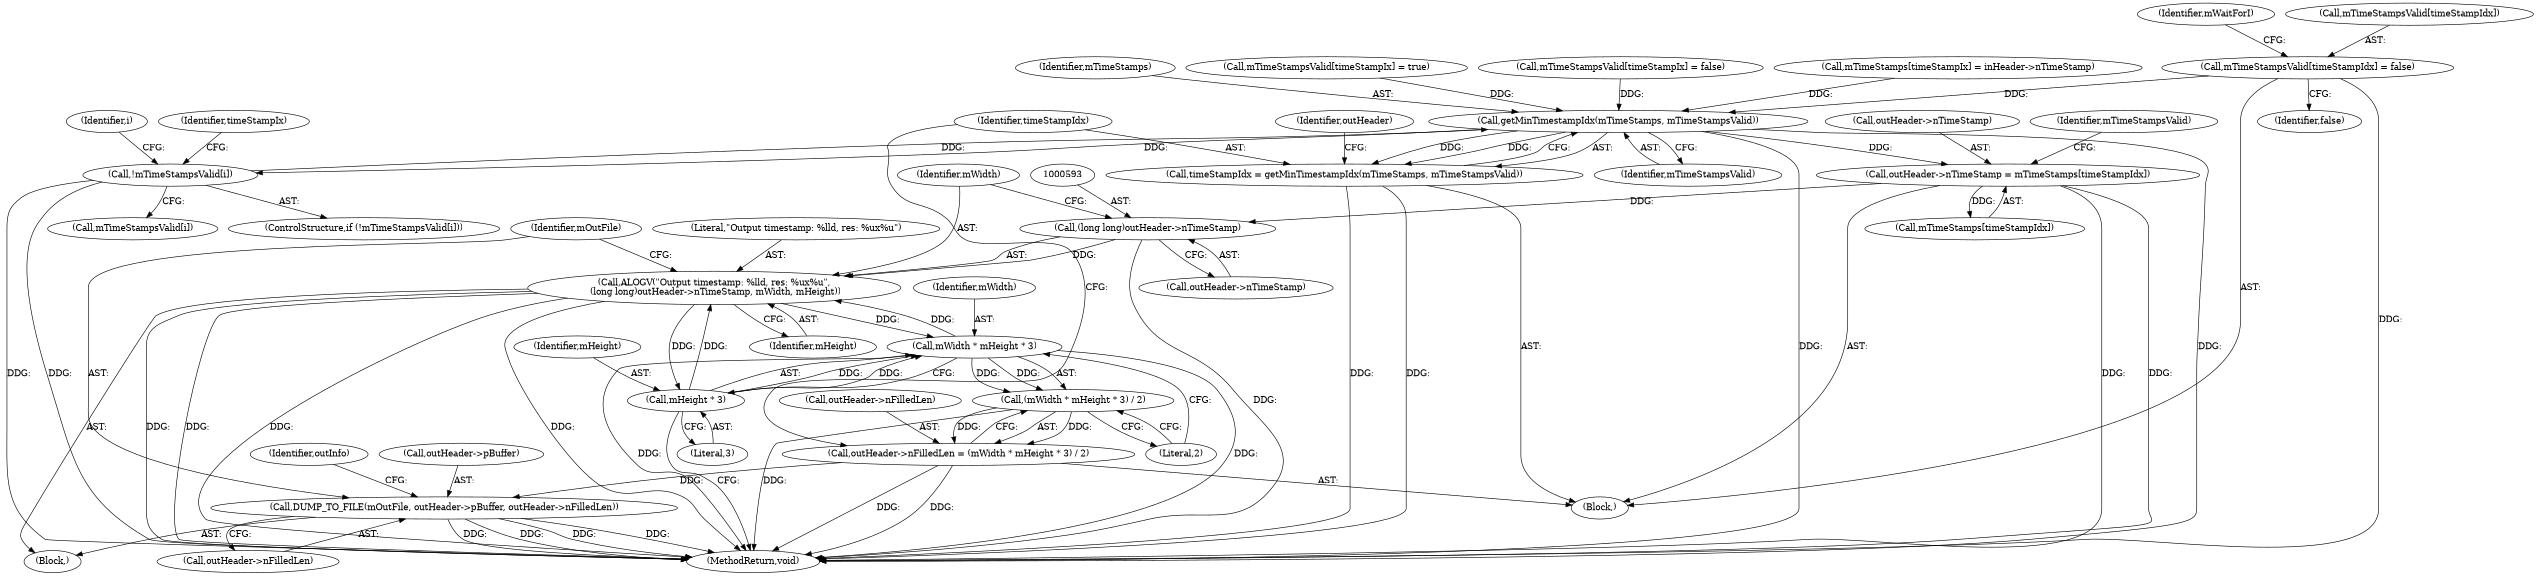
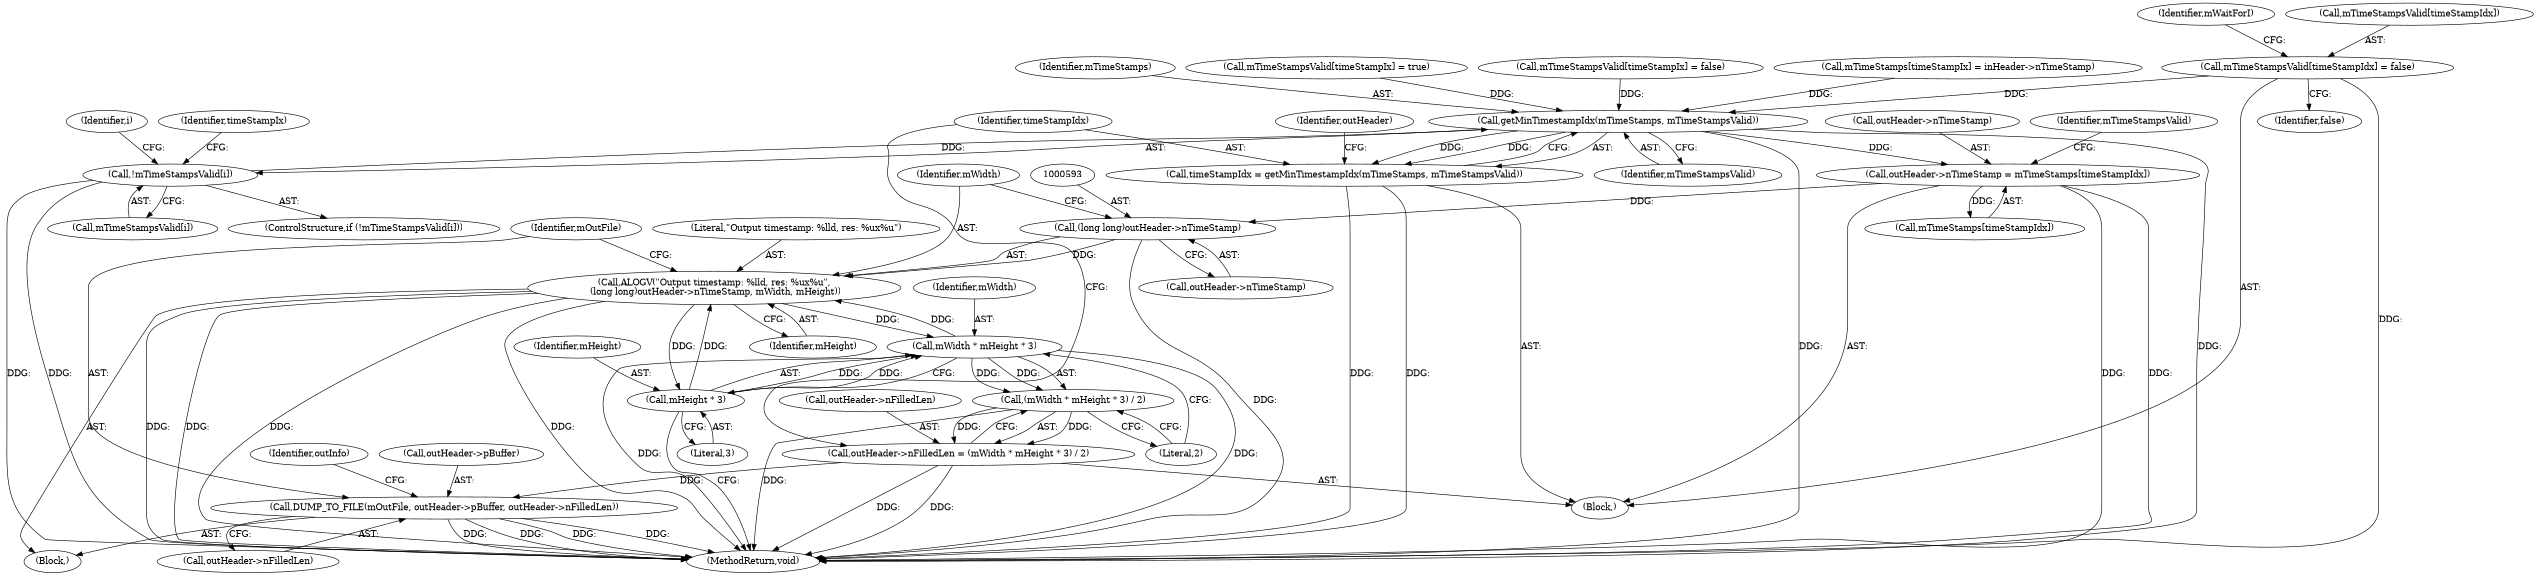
edge "(Call,getMinTimestampIdx(mTimeStamps, mTimeStampsValid))" -> "(Call,!mTimeStampsValid[i])": label "DDG: " -> "AST: "
edge "(Call,mTimeStampsValid[i])" -> "(Call,!mTimeStampsValid[i])": added, label "AST:"
